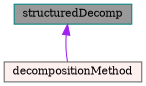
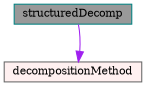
edge "decompositionMethod" -> "structuredDecomp": reversed
